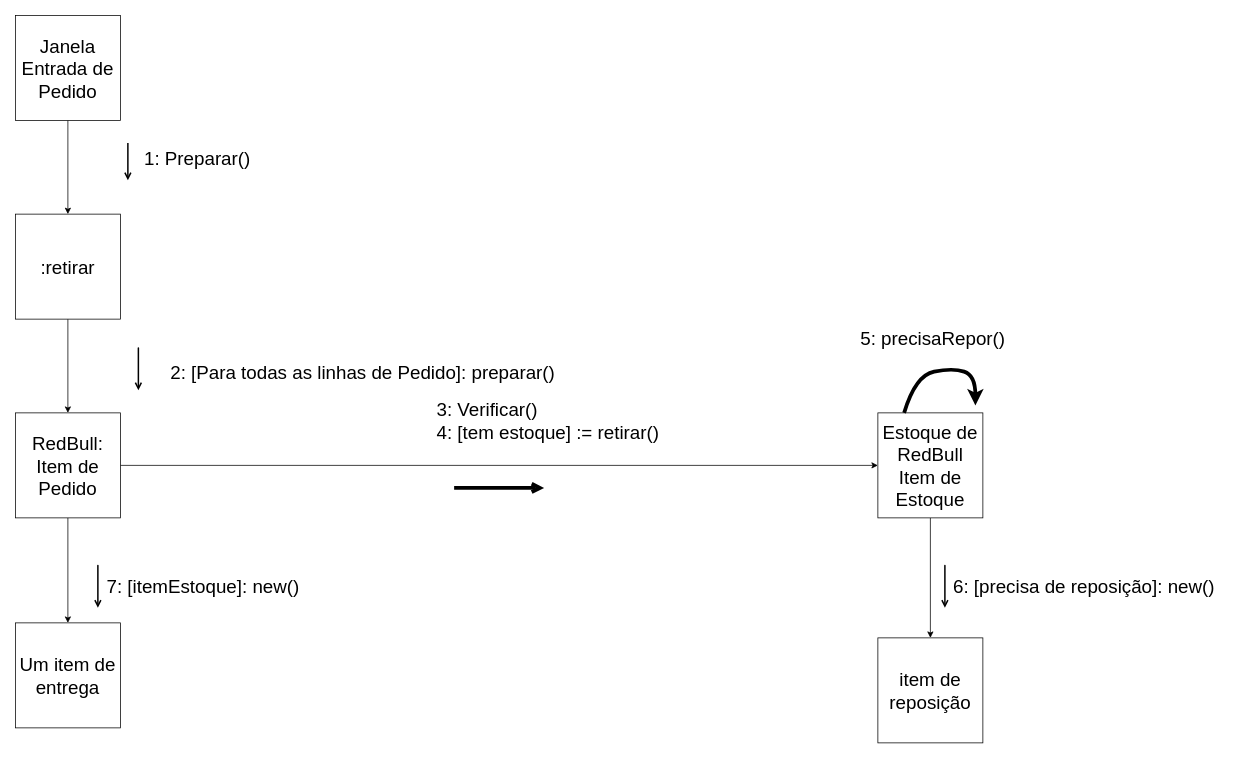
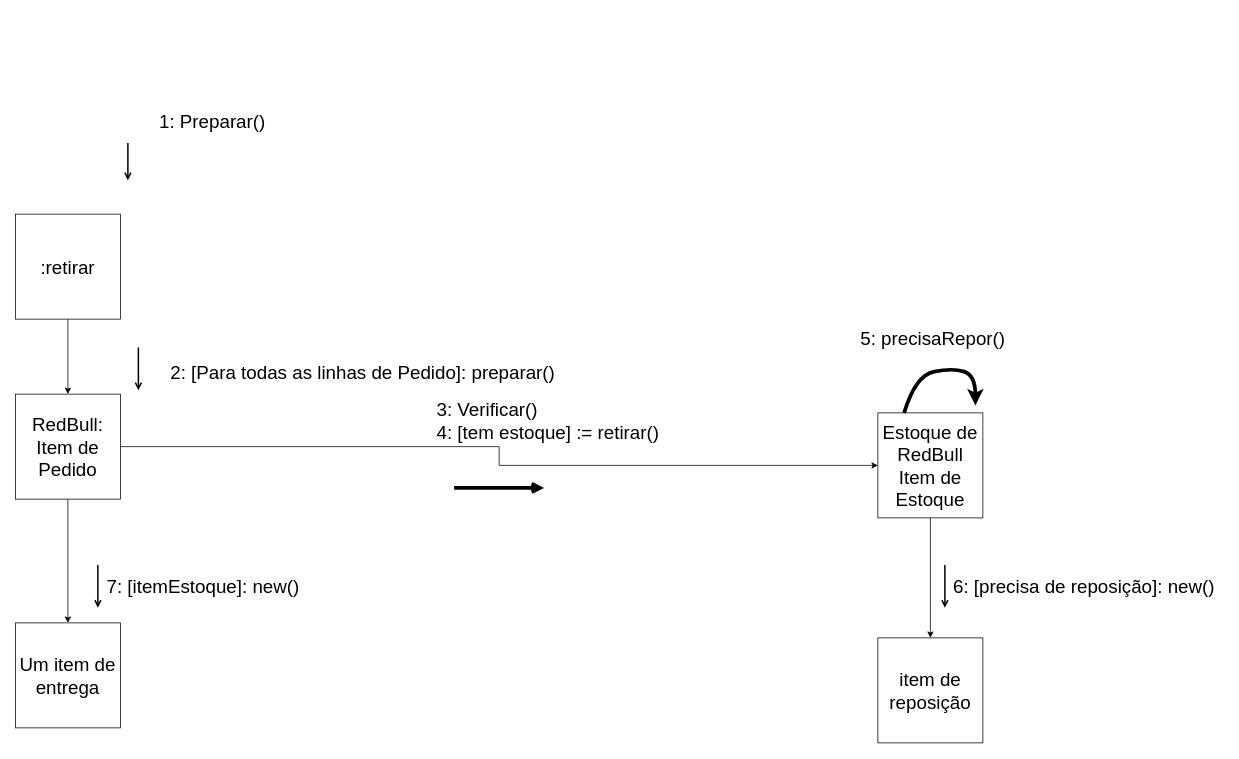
node "Janela Entrada de Pedido": removed
node "1: Preparar()": moved (199, 158) -> (214, 120)
edge "Janela Entrada de Pedido" -> ":retirar": removed
node "RedBull: Item de Pedido": moved (68, 465) -> (68, 447)
